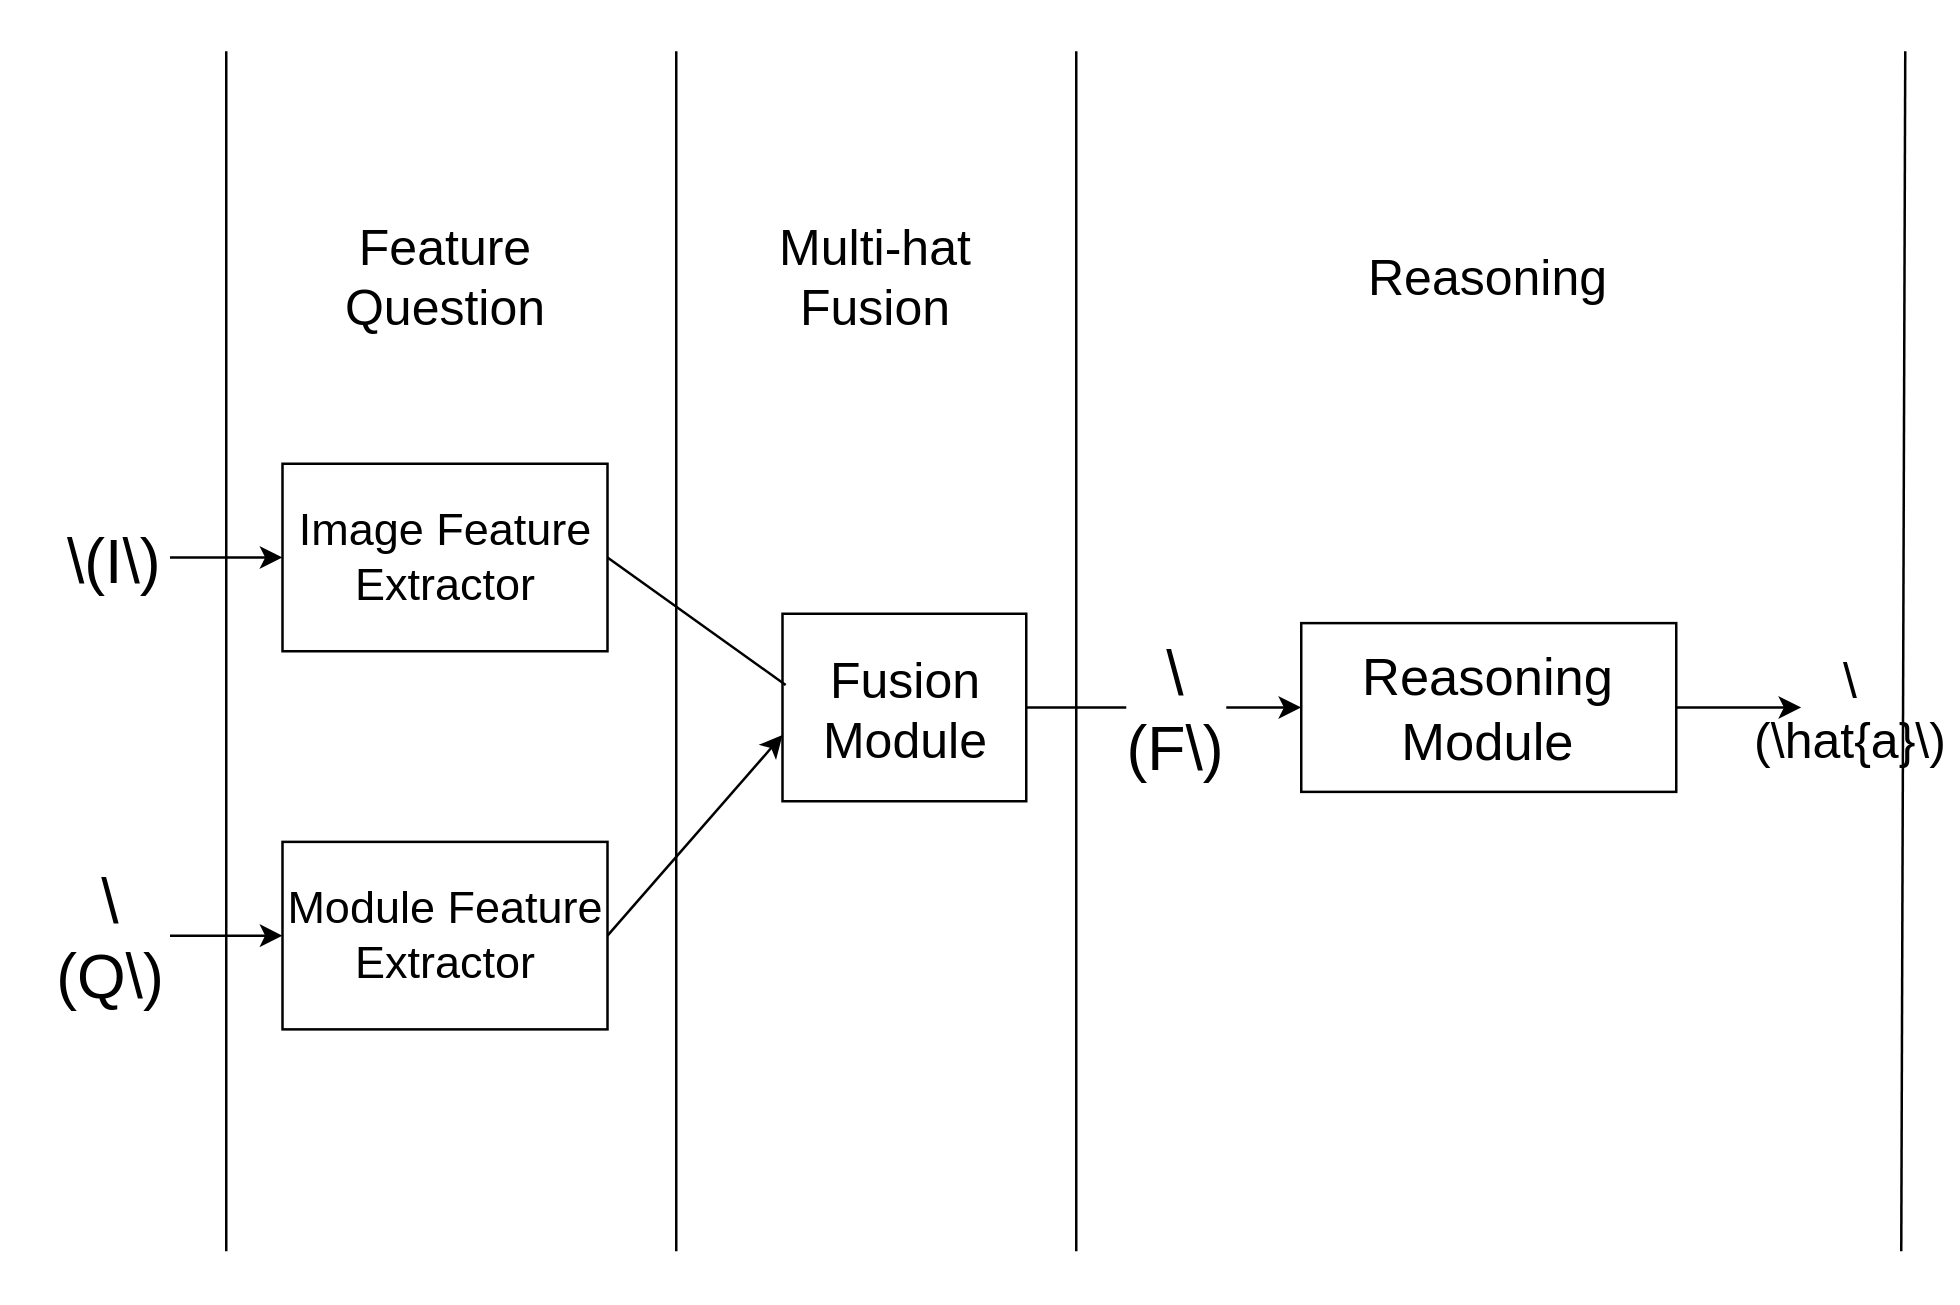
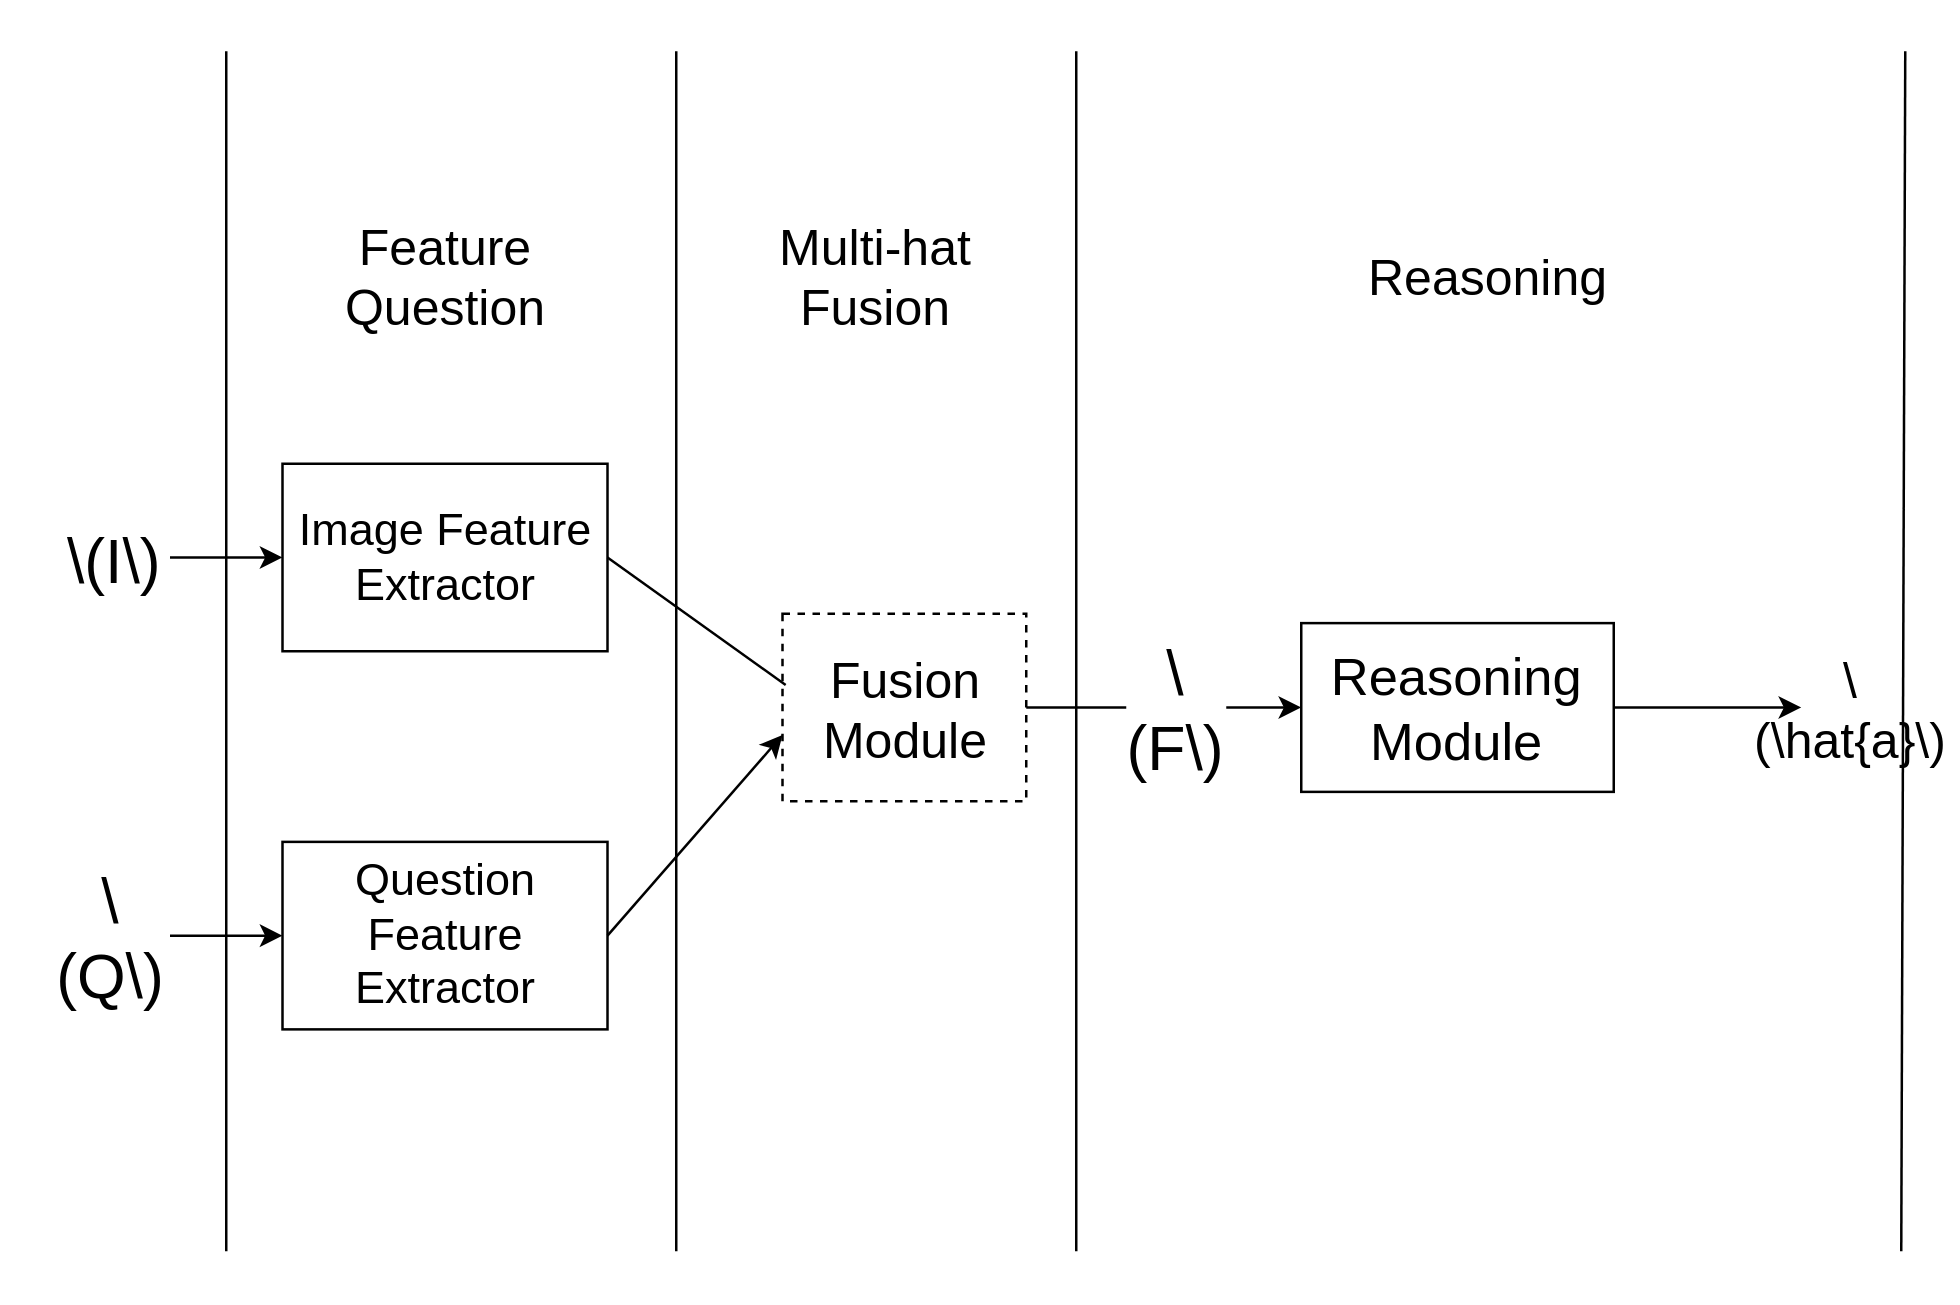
node "Fusion Module": style solid -> dashed
node "Reasoning Module": size 375x169 -> 313x169
node "Module Feature Extractor": label "Module Feature Extractor" -> "Question Feature Extractor"
